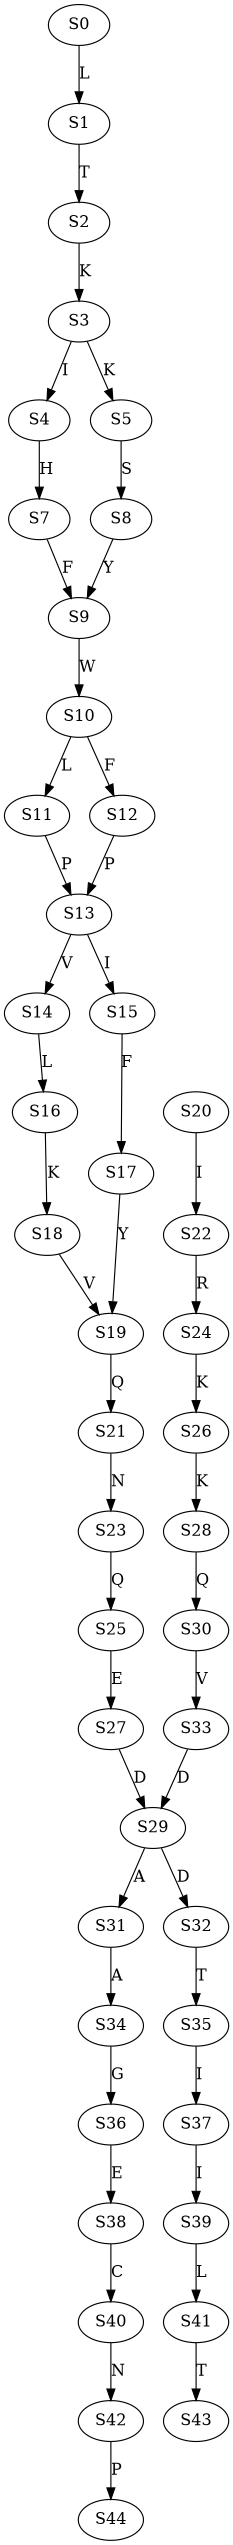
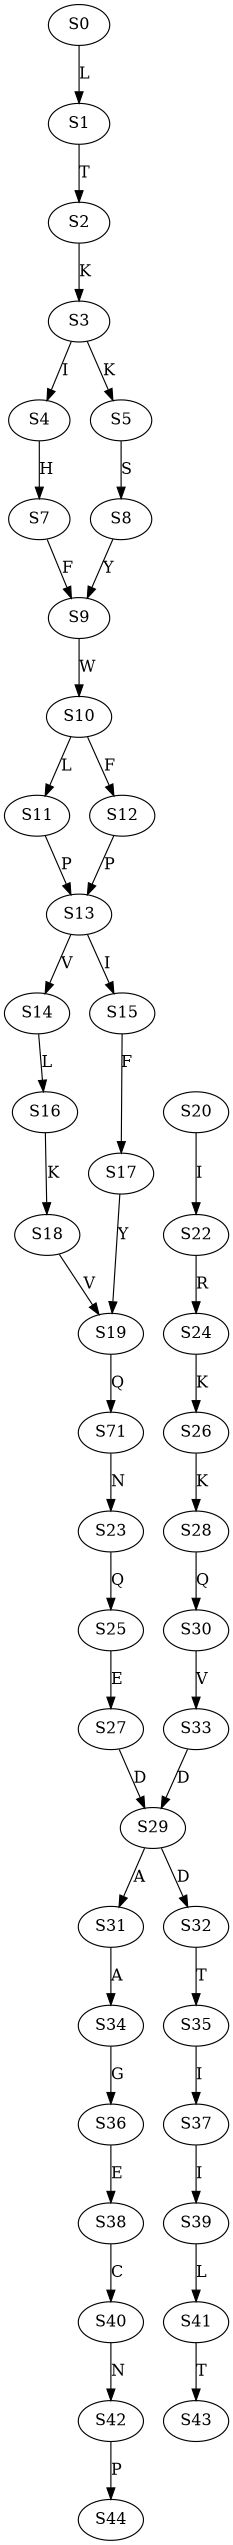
node "S21": label "S21" -> "S71"
